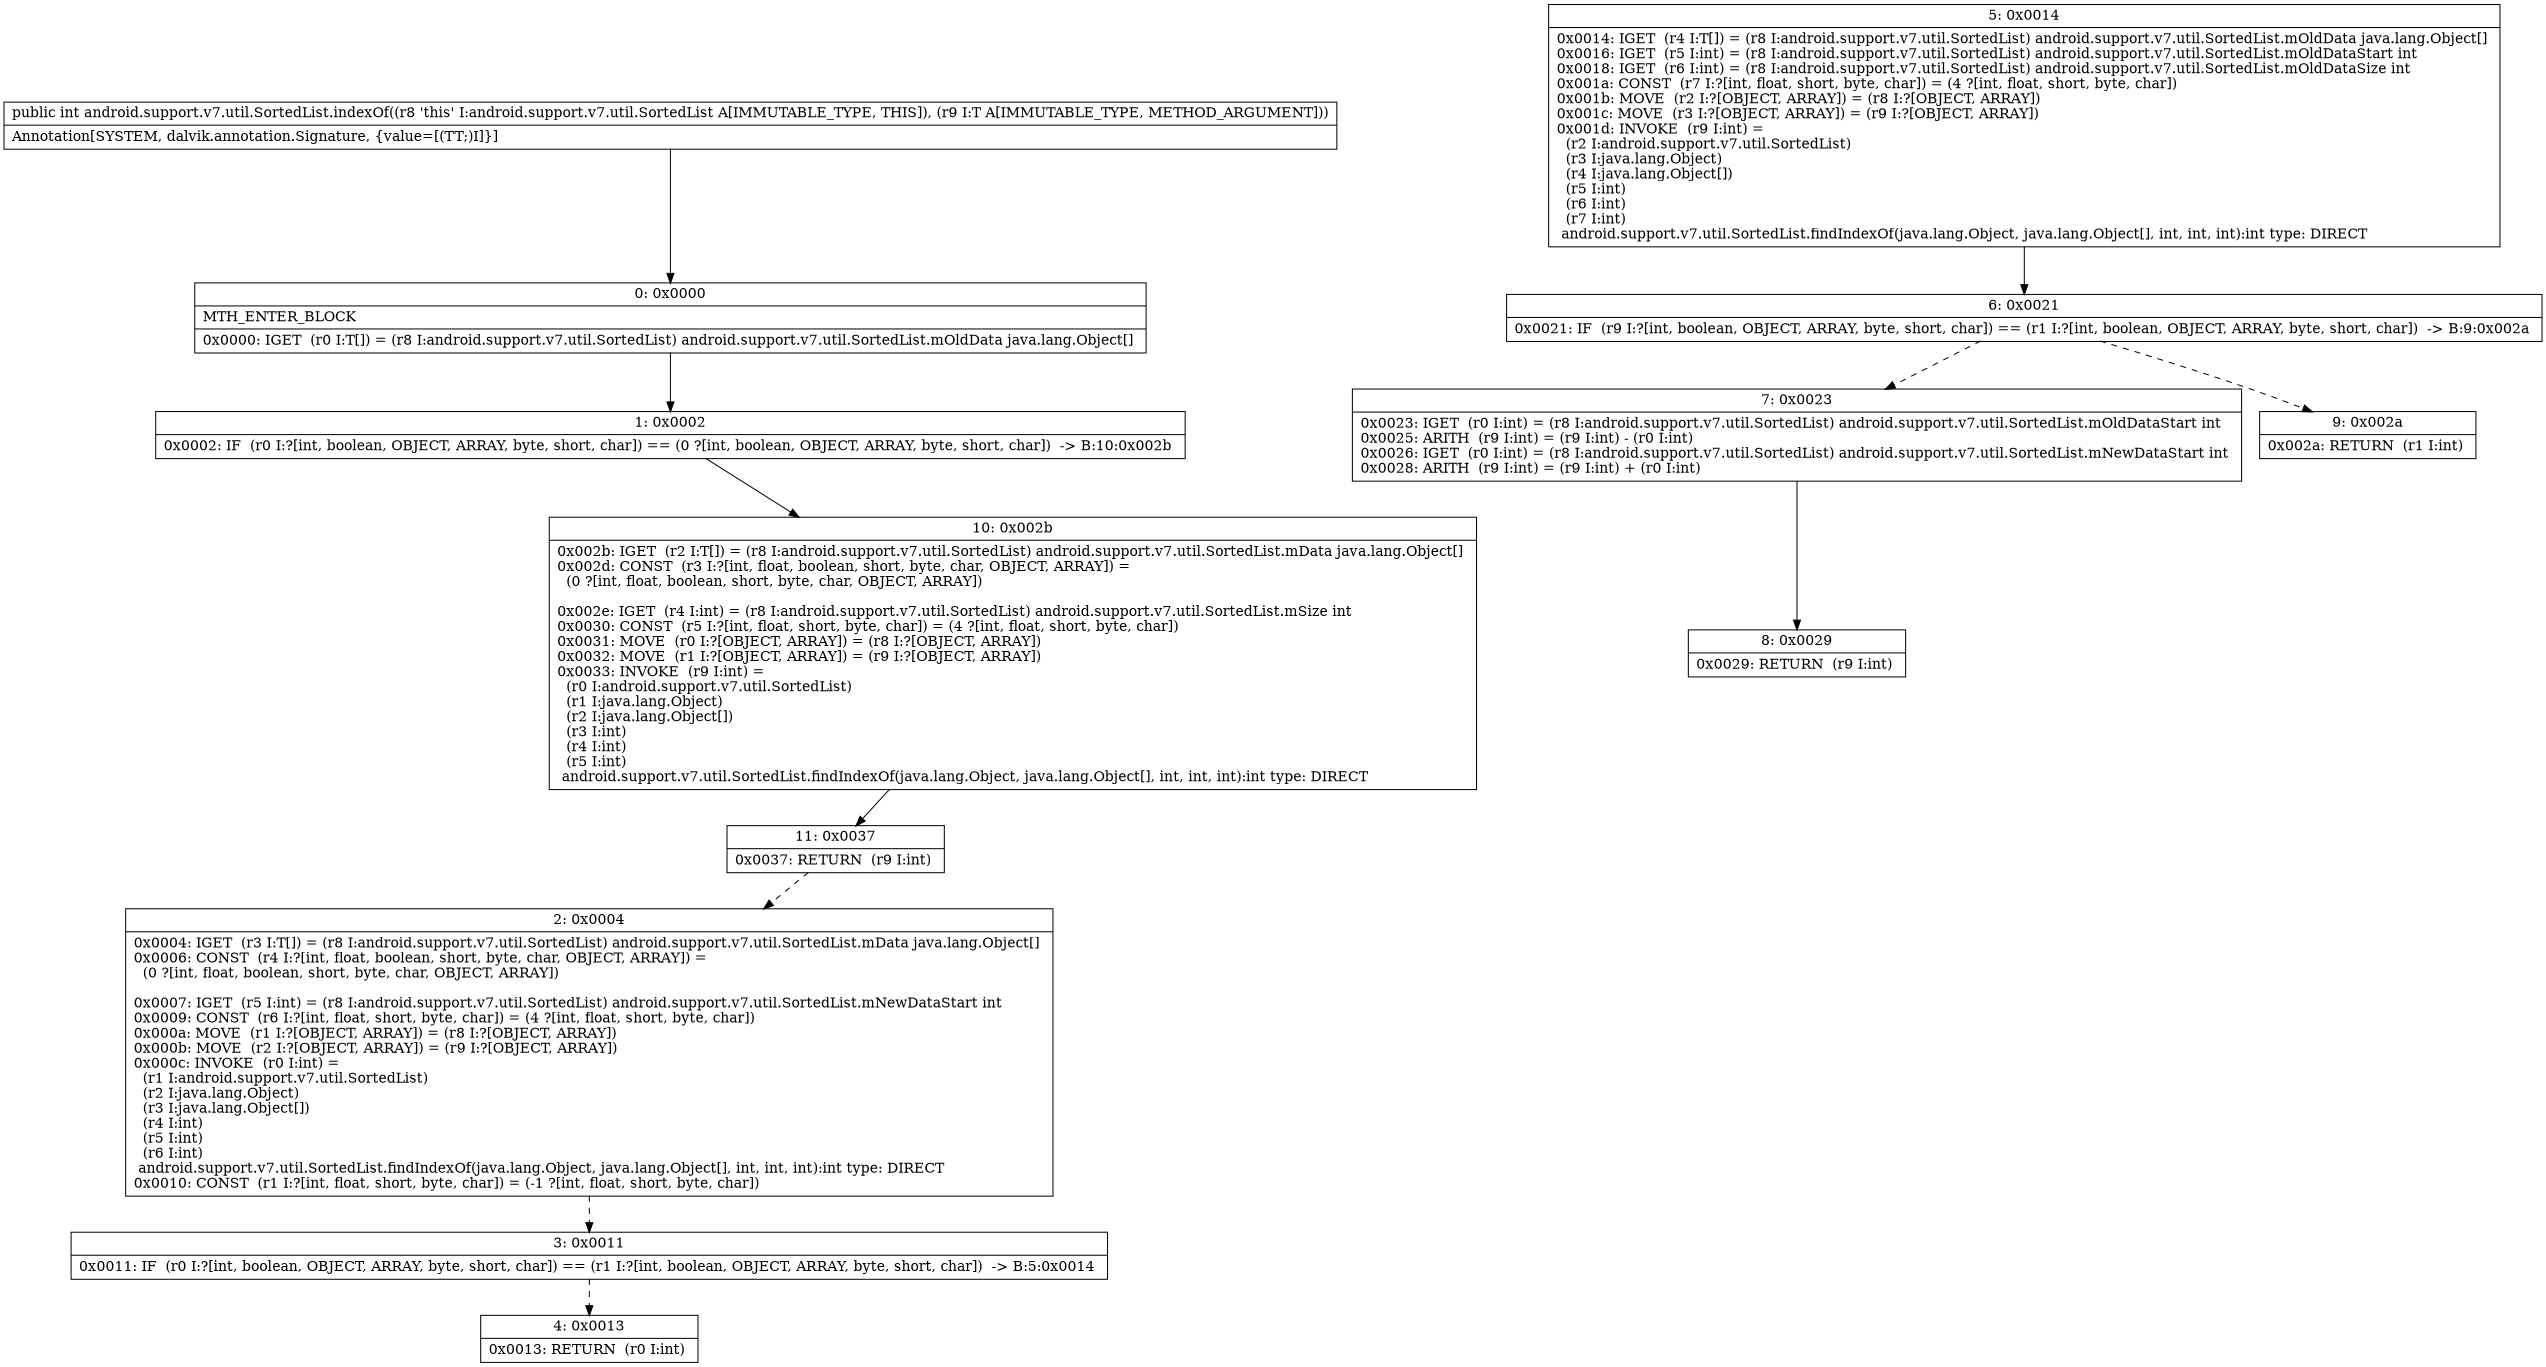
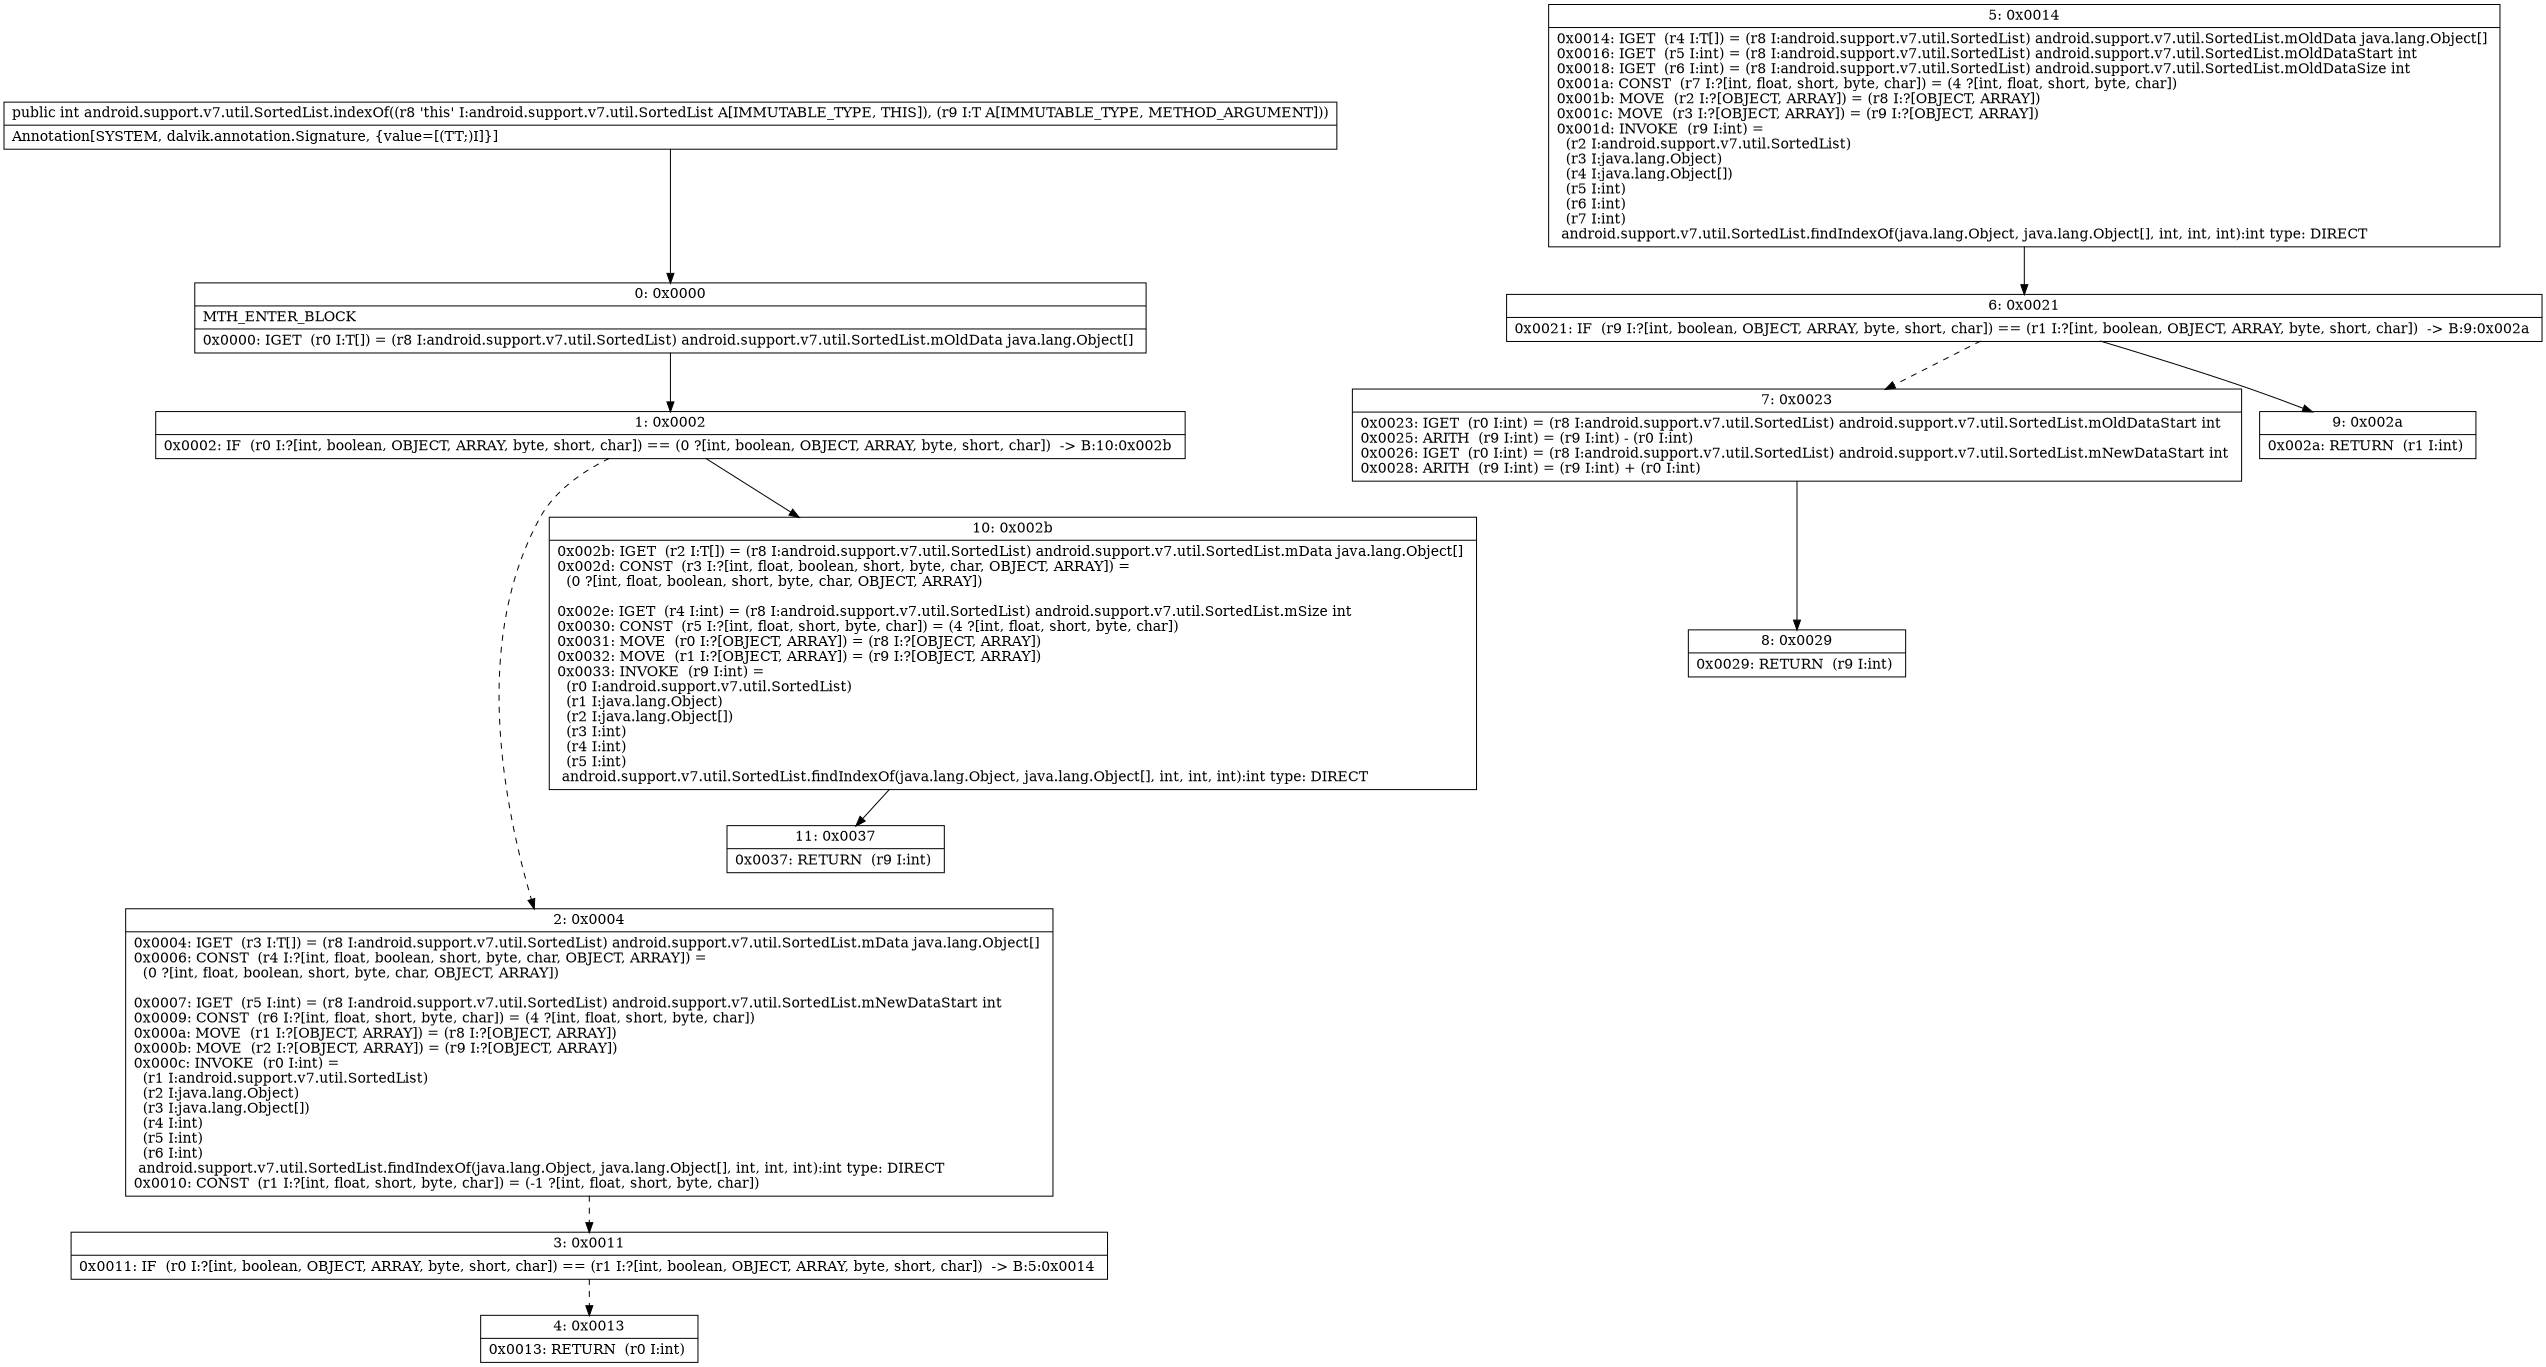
edge "6: 0x0021" -> "9: 0x002a": style dashed -> solid
edge "11: 0x0037" -> "2: 0x0004": now "1: 0x0002" -> "2: 0x0004"
